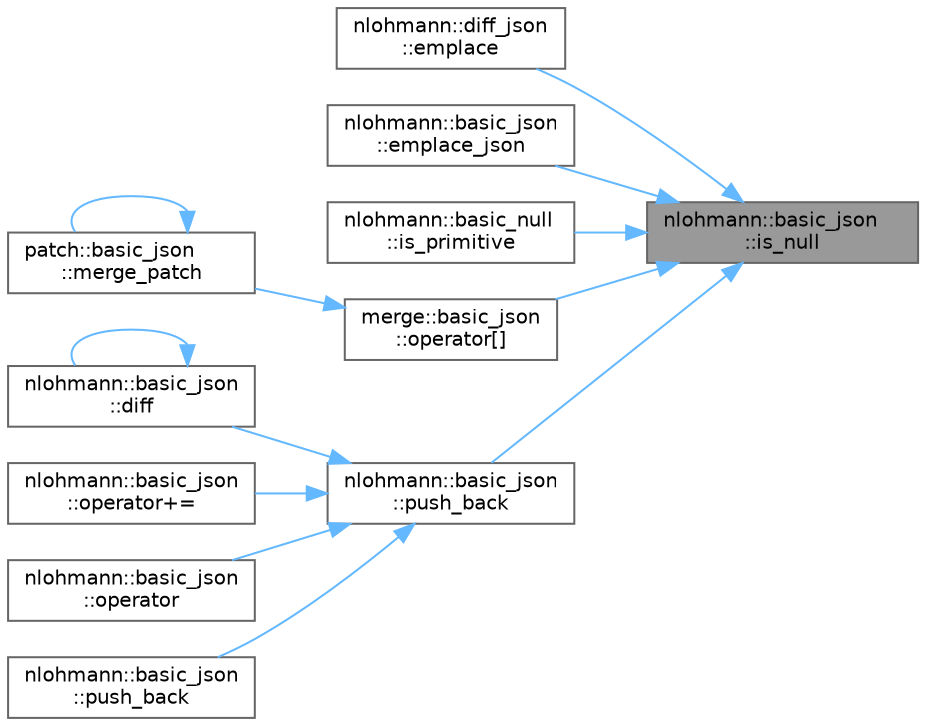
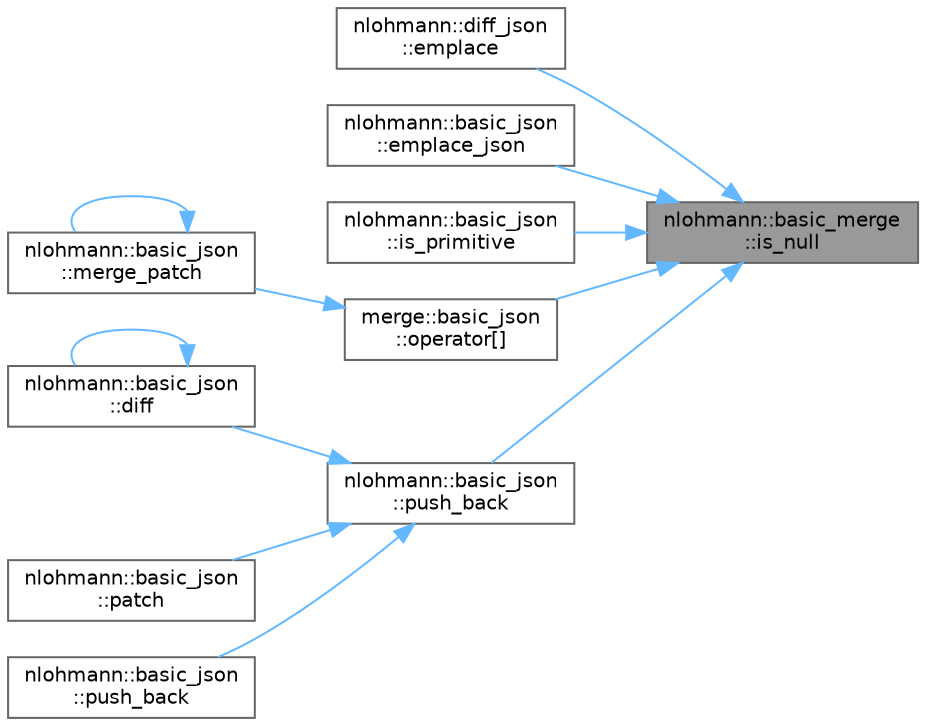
node "nlohmann::basic_null ::is_primitive": label "nlohmann::basic_null ::is_primitive" -> "nlohmann::basic_json ::is_primitive"
node "nlohmann::basic_json ::is_null": label "nlohmann::basic_json ::is_null" -> "nlohmann::basic_merge ::is_null"
node "patch::basic_json ::merge_patch": label "patch::basic_json ::merge_patch" -> "nlohmann::basic_json ::merge_patch"
node "nlohmann::basic_json ::operator+=": removed
node "nlohmann::basic_json ::operator": label "nlohmann::basic_json ::operator" -> "nlohmann::basic_json ::patch"
